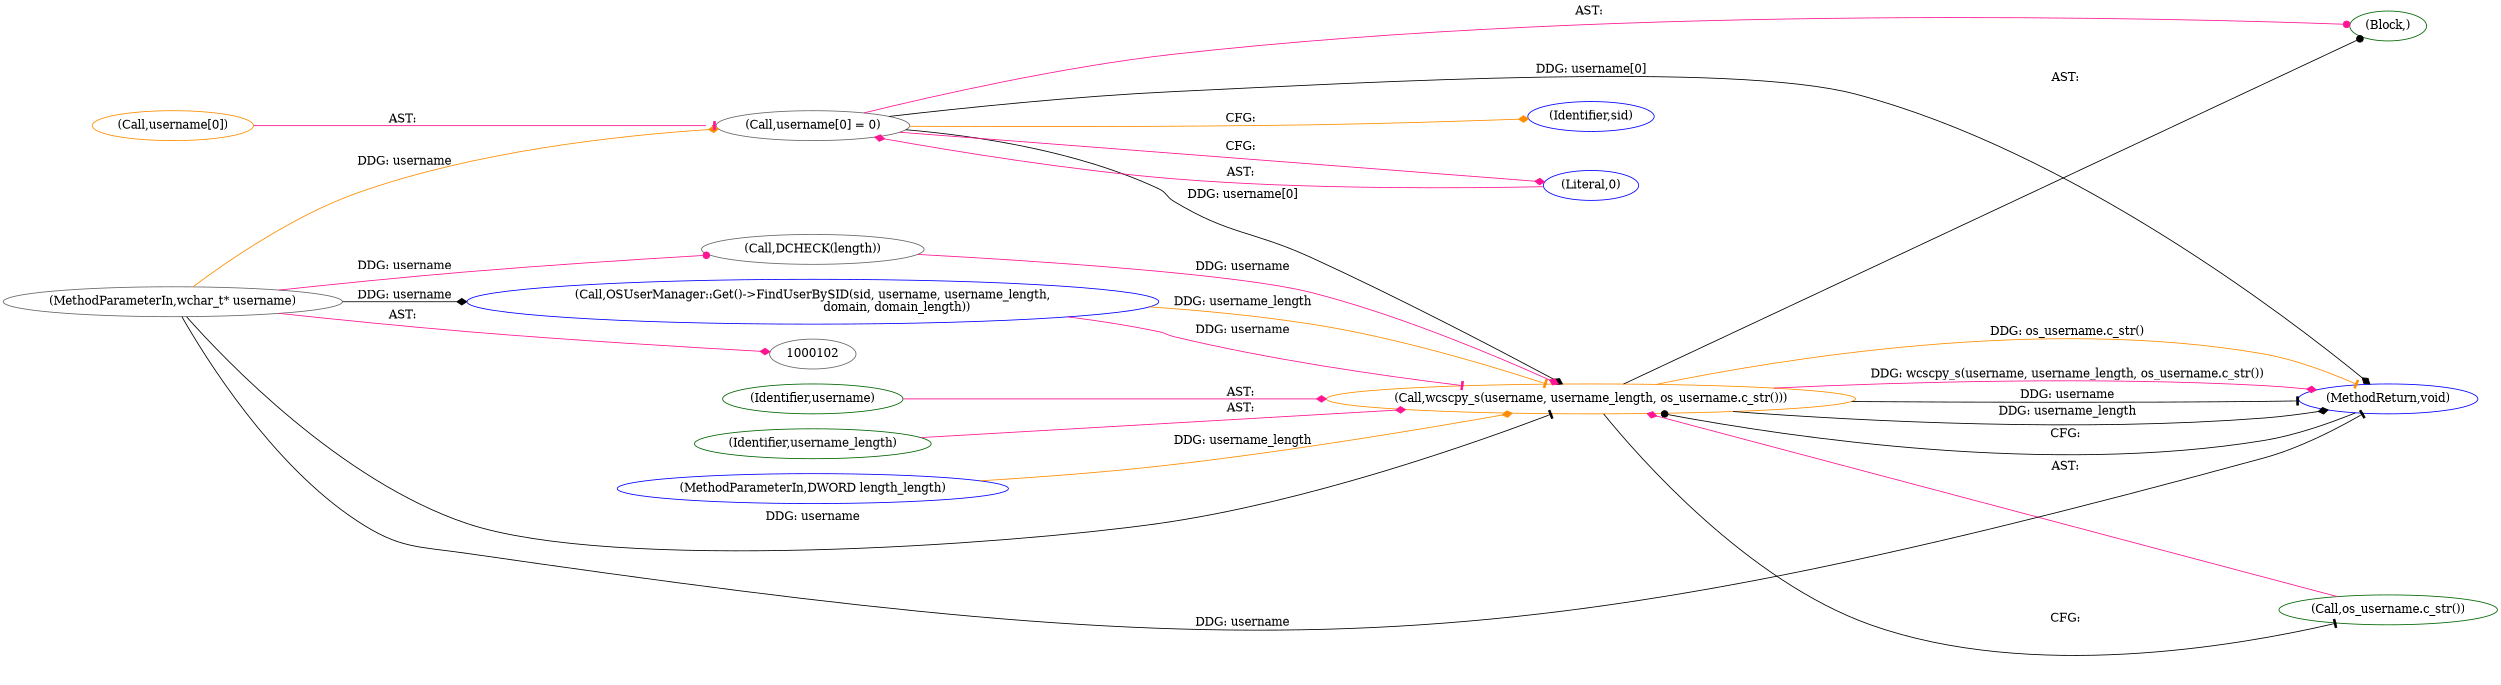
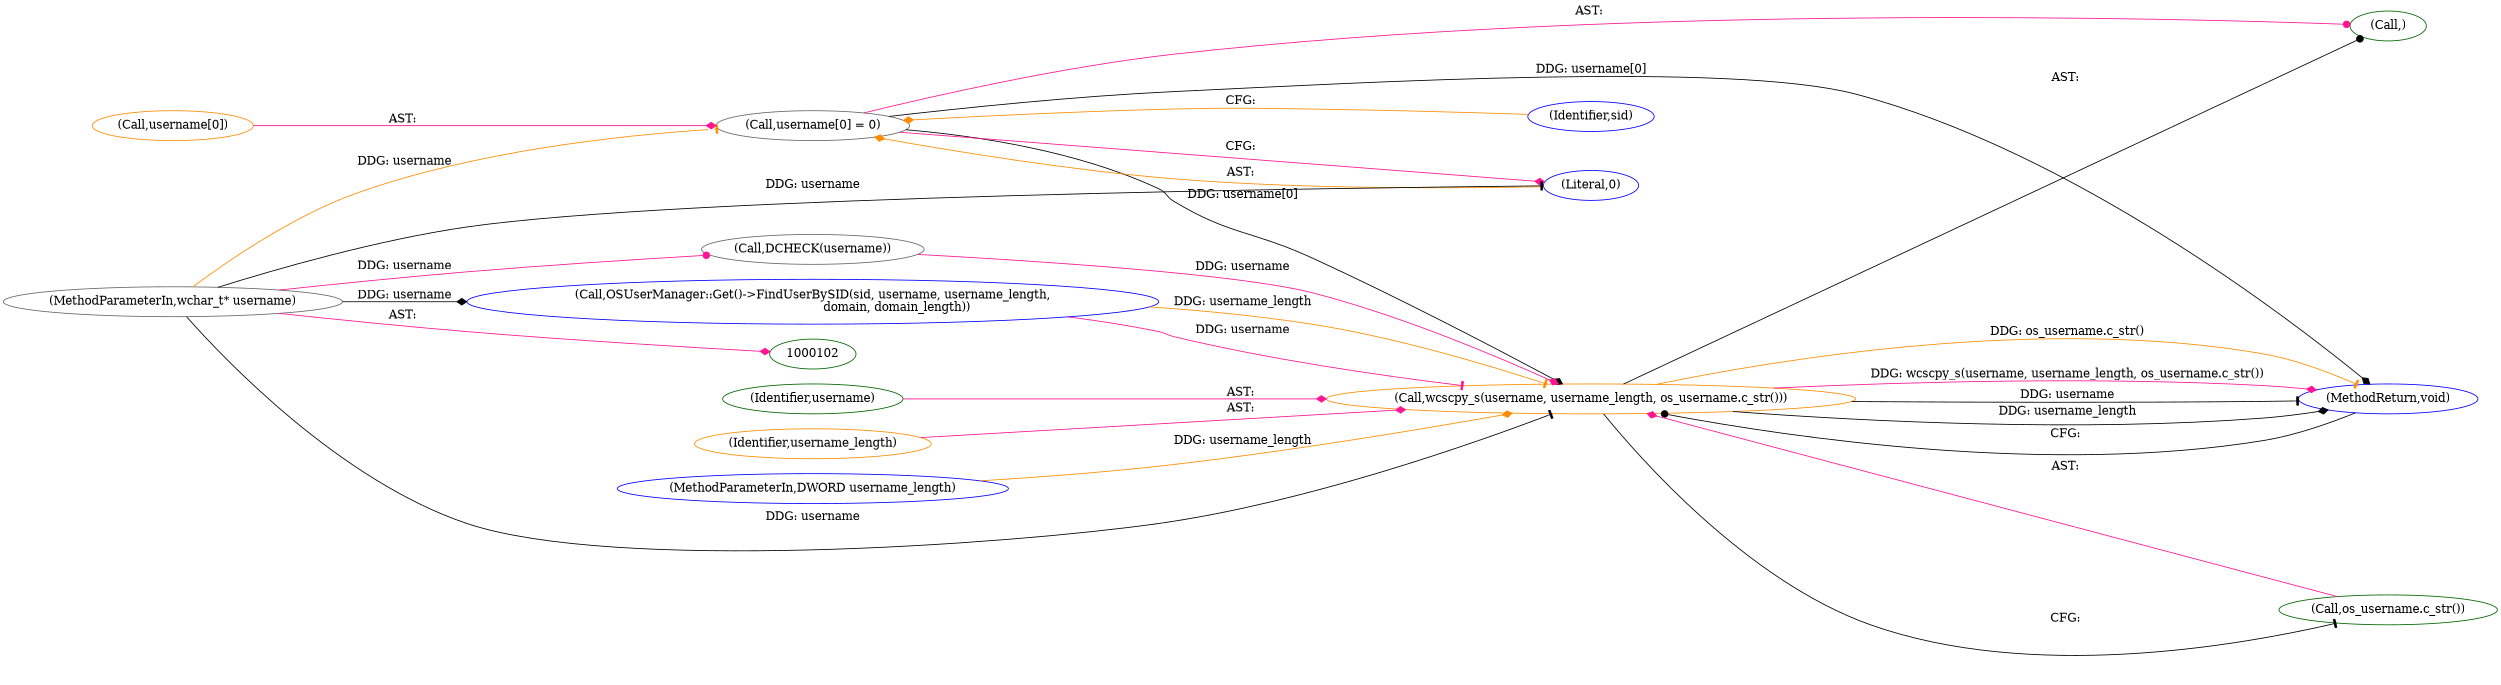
node "(Block,)": label "(Block,)" -> "(Call,)"
edge "(Call,username[0])" -> "(Call,username[0] = 0)": arrowhead tee -> diamond
edge "(Call,username[0] = 0)" -> "(Identifier,sid)": reversed
edge "(MethodParameterIn,wchar_t* username)" -> "(Call,username[0] = 0)": arrowhead diamond -> tee
edge "(Literal,0)" -> "(Call,username[0] = 0)": color deeppink -> darkorange
node "(Call,DCHECK(length))": label "(Call,DCHECK(length))" -> "(Call,DCHECK(username))"
node "1000102": color gray40 -> darkgreen
node "(Identifier,username_length)": color darkgreen -> darkorange
node "(MethodParameterIn,DWORD length_length)": label "(MethodParameterIn,DWORD length_length)" -> "(MethodParameterIn,DWORD username_length)"
edge "(MethodParameterIn,wchar_t* username)" -> "(MethodReturn,void)": now "(MethodParameterIn,wchar_t* username)" -> "(Literal,0)"
